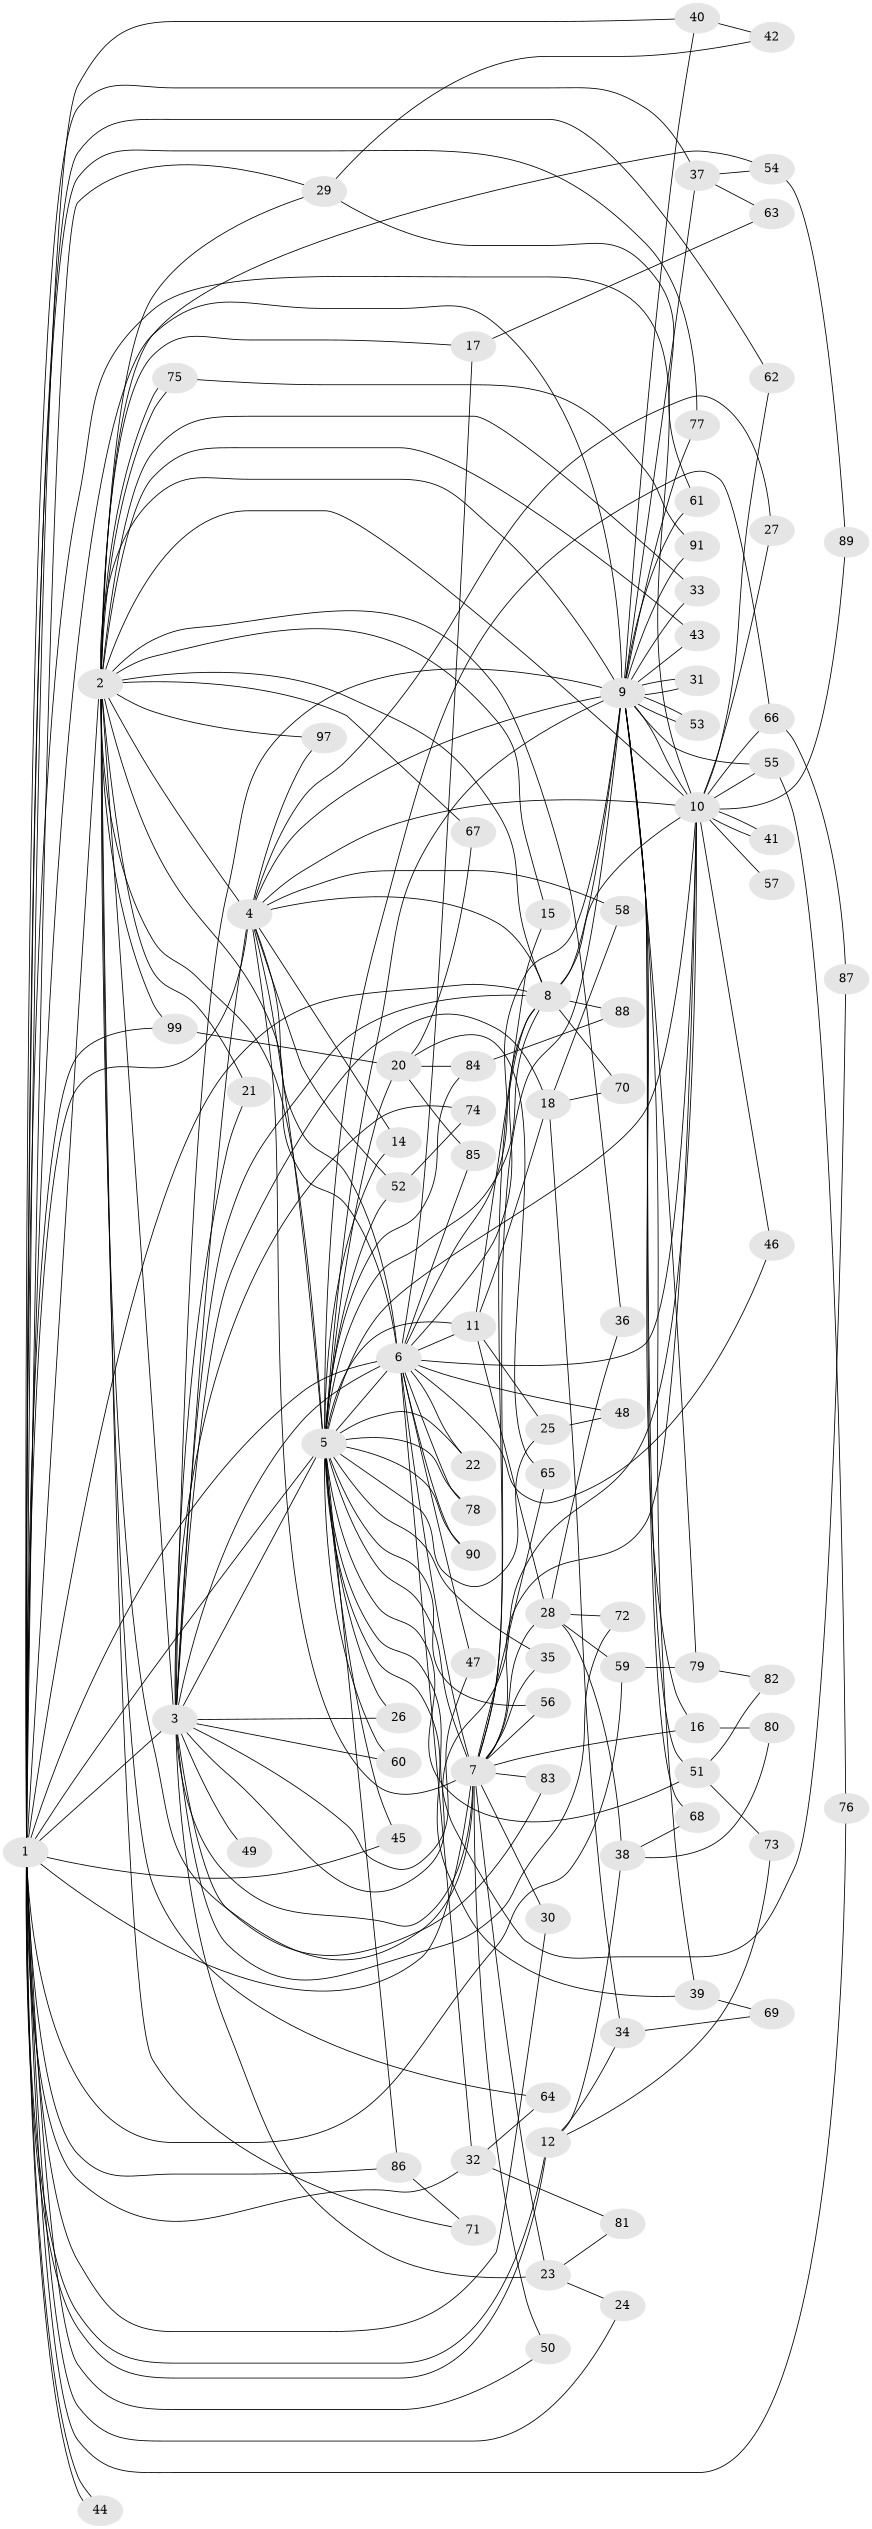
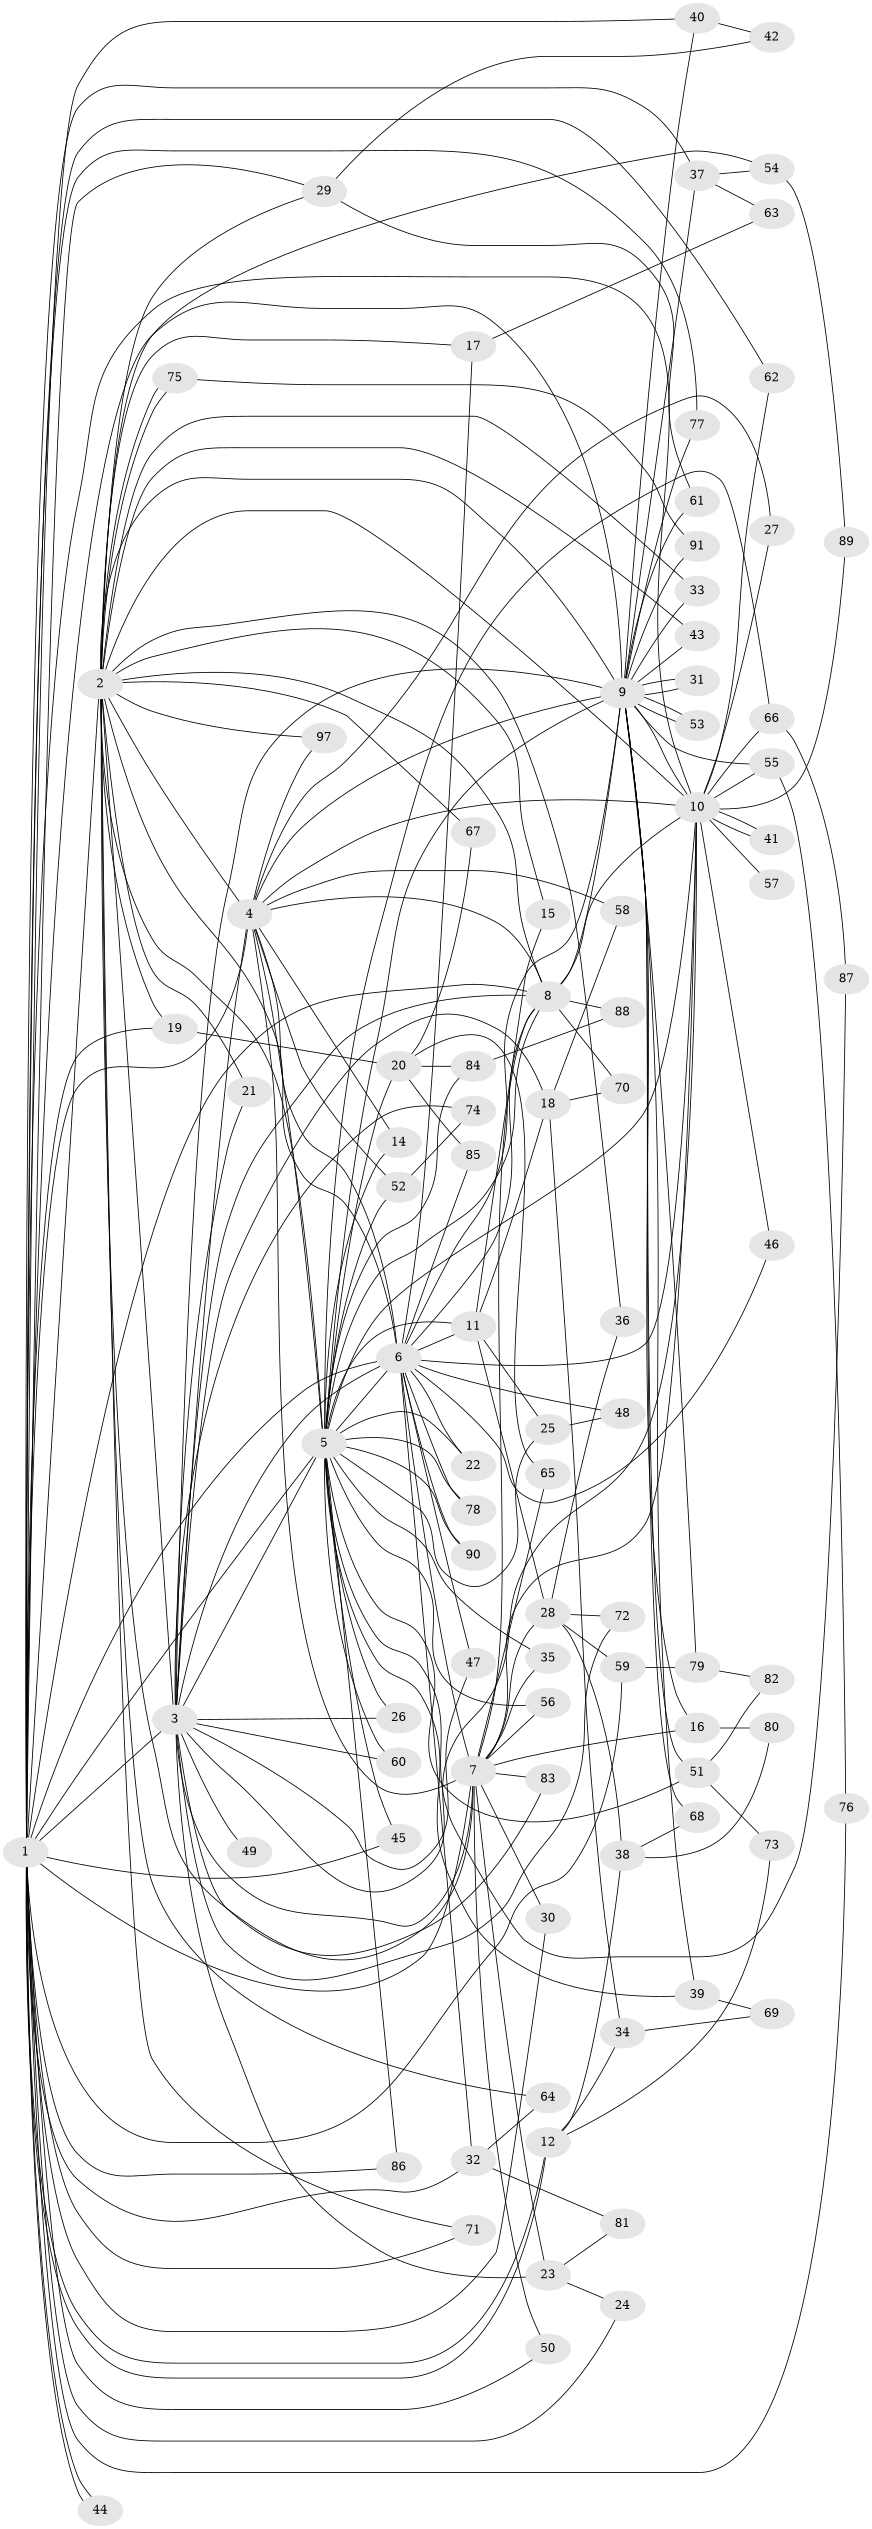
node "99": label "99" -> "19"
edge "9" -- "7": removed
edge "5" -- "7": removed
edge "86" -- "71": now "1" -- "71"
